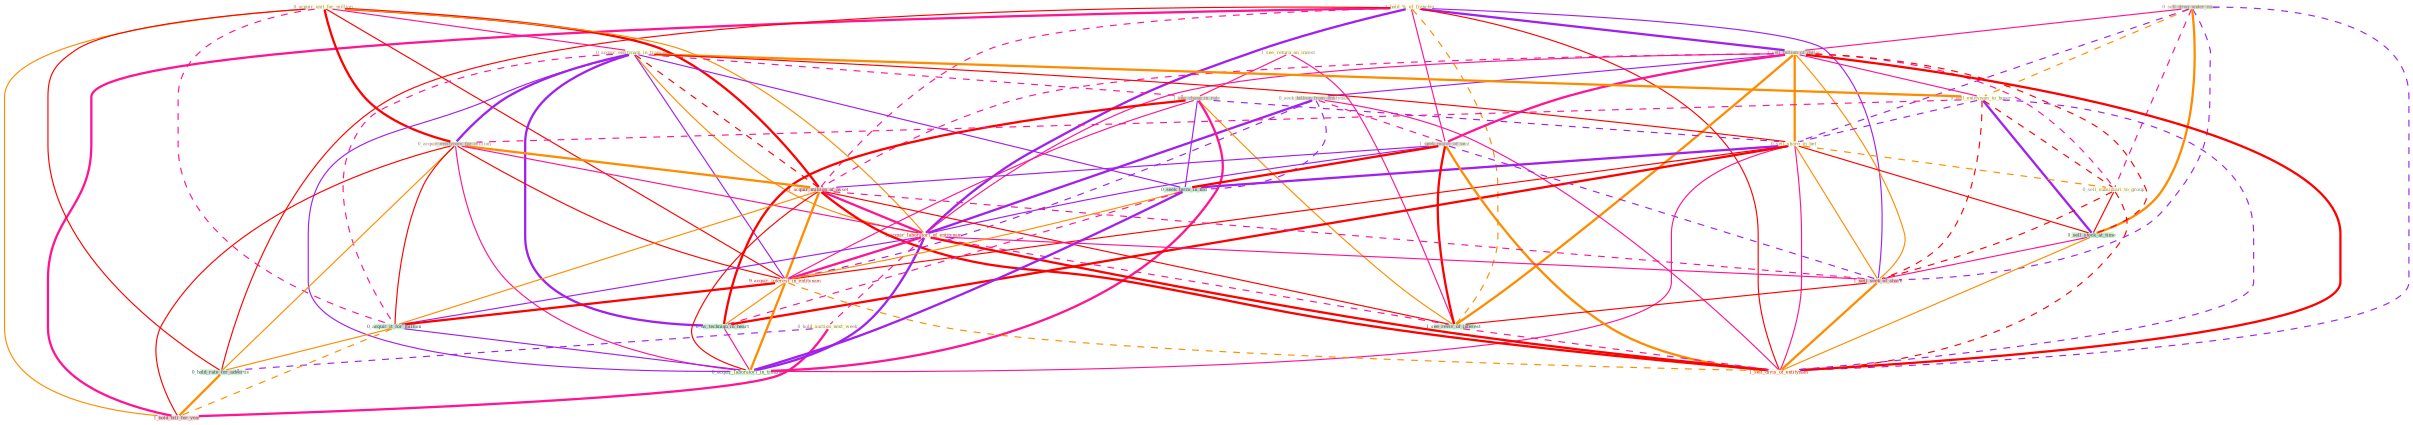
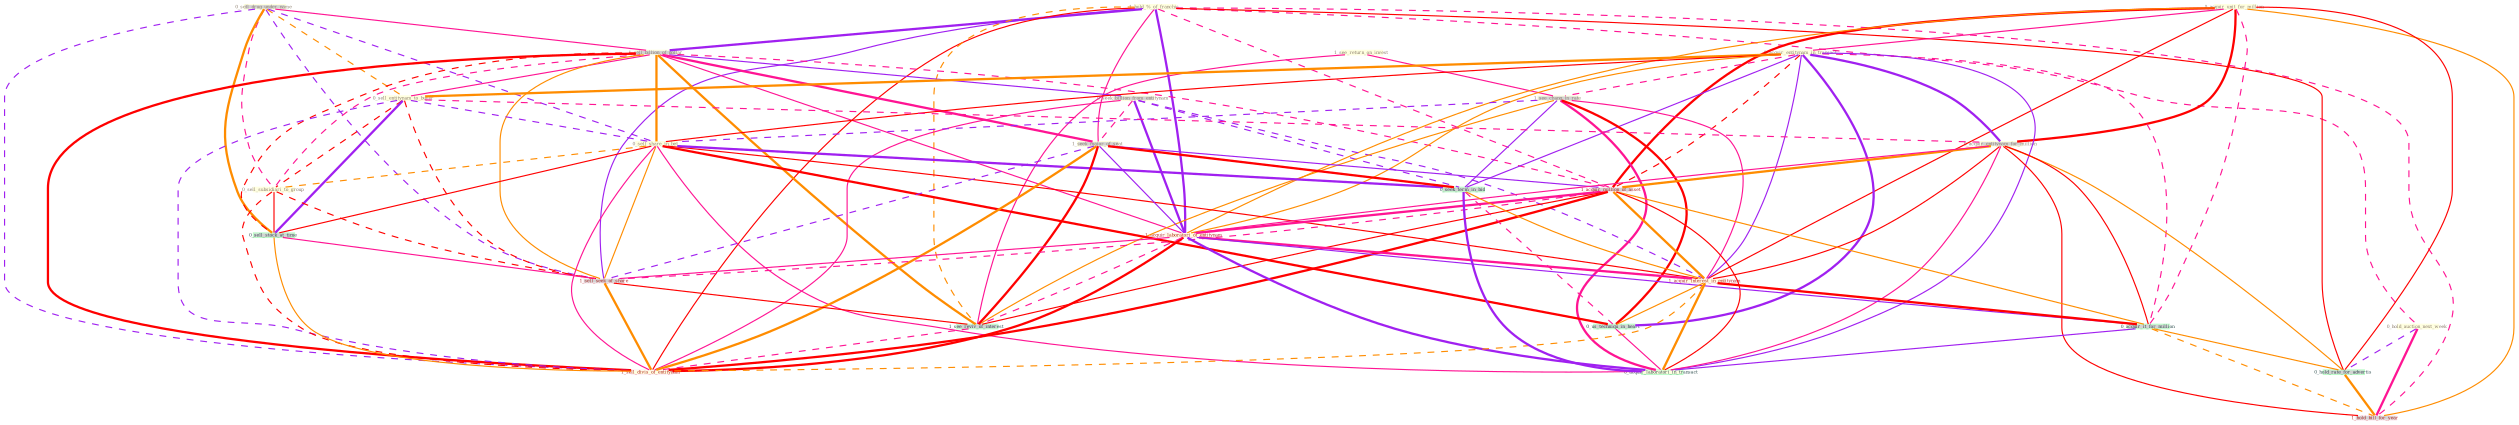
edge "1_hold_%_of_franchis" -- "1_hold_bill_for_year": style bold -> dashed
node "9_acquir_interest_in_entitynam": label "9_acquir_interest_in_entitynam" -> "1_acquir_interest_in_entitynam"
edge "1_acquir_laboratori_of_entitynam" -- "0_hold_auction_next_week": now "1_hold_%_of_franchis" -- "0_hold_auction_next_week"
